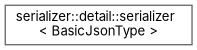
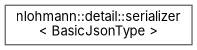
node "serializer::detail::serializer < BasicJsonType >": label "serializer::detail::serializer < BasicJsonType >" -> "nlohmann::detail::serializer < BasicJsonType >"
